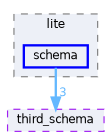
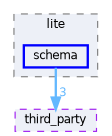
node "third_schema": label "third_schema" -> "third_party"
